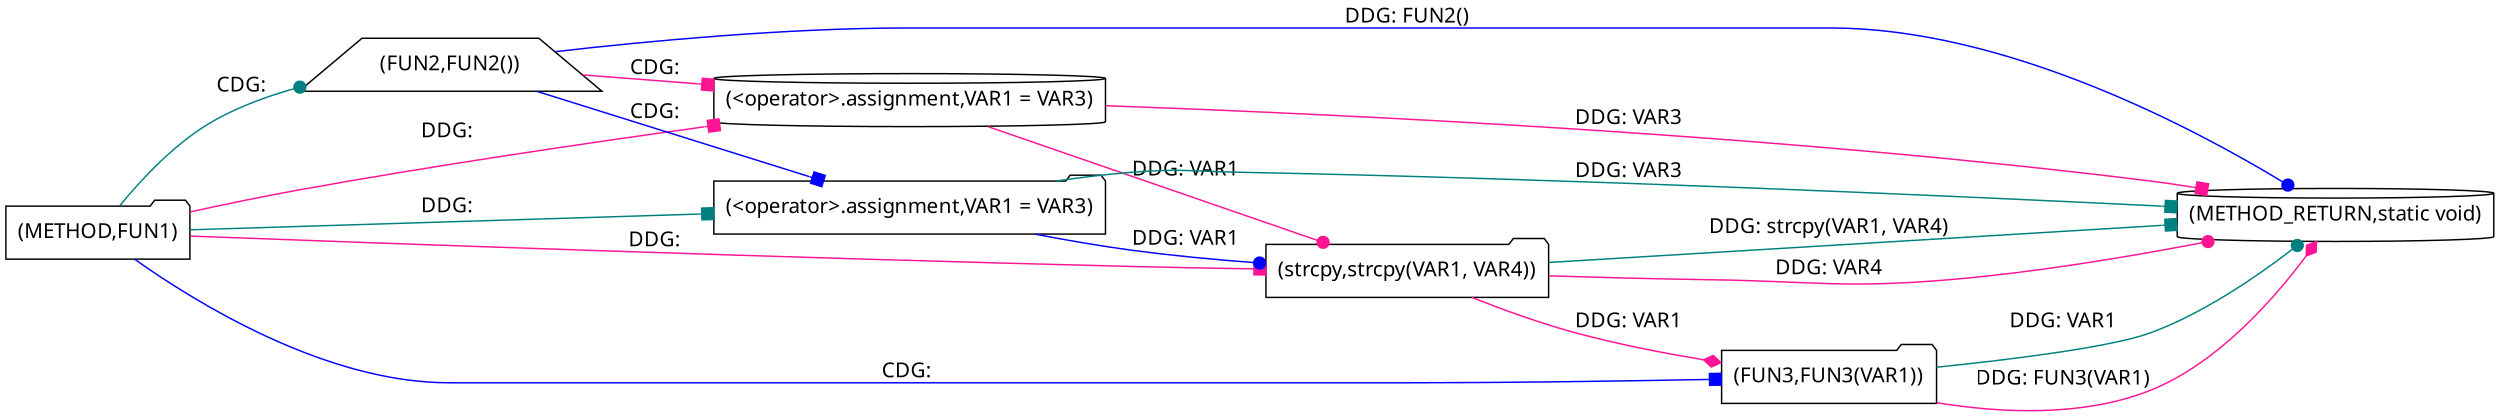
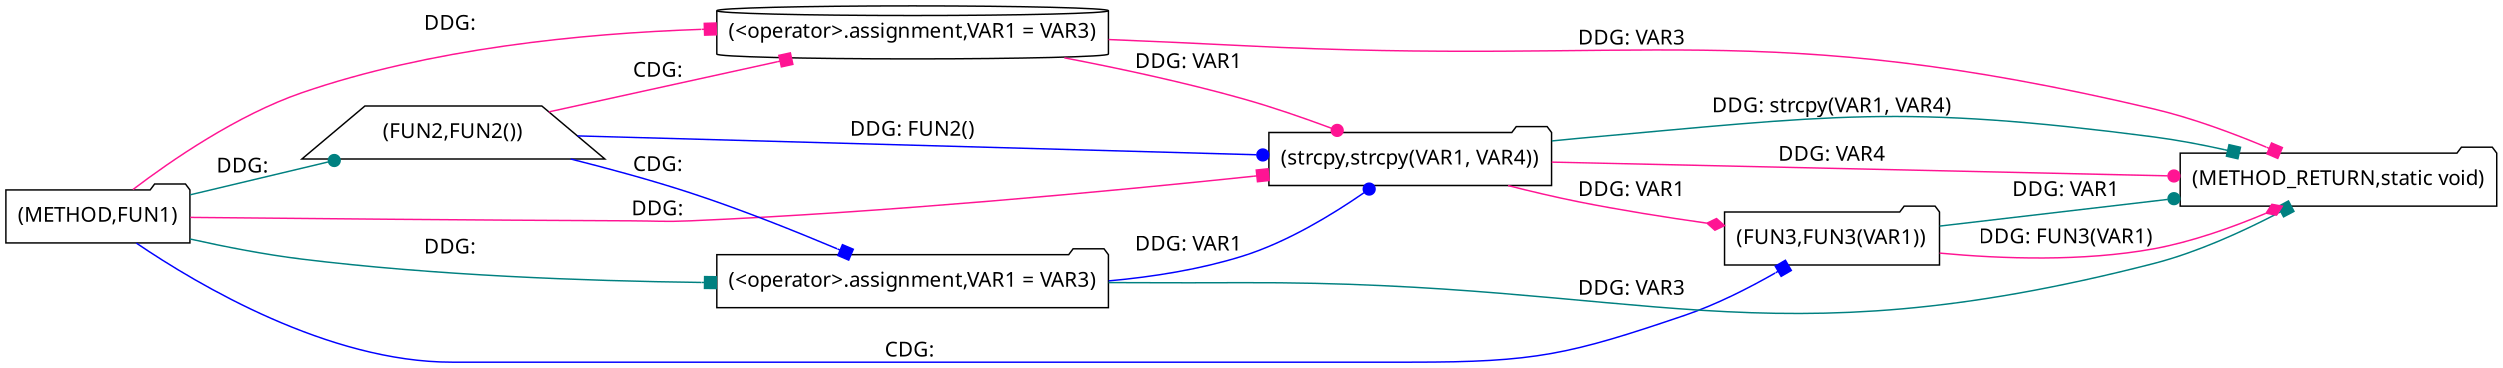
edge "(FUN2,FUN2())" -> "(METHOD_RETURN,static void)": now "(FUN2,FUN2())" -> "(strcpy,strcpy(VAR1, VAR4))"
edge "(METHOD,FUN1)" -> "(FUN2,FUN2())": label "CDG: " -> "DDG: "
node "(METHOD_RETURN,static void)": shape cylinder -> folder
